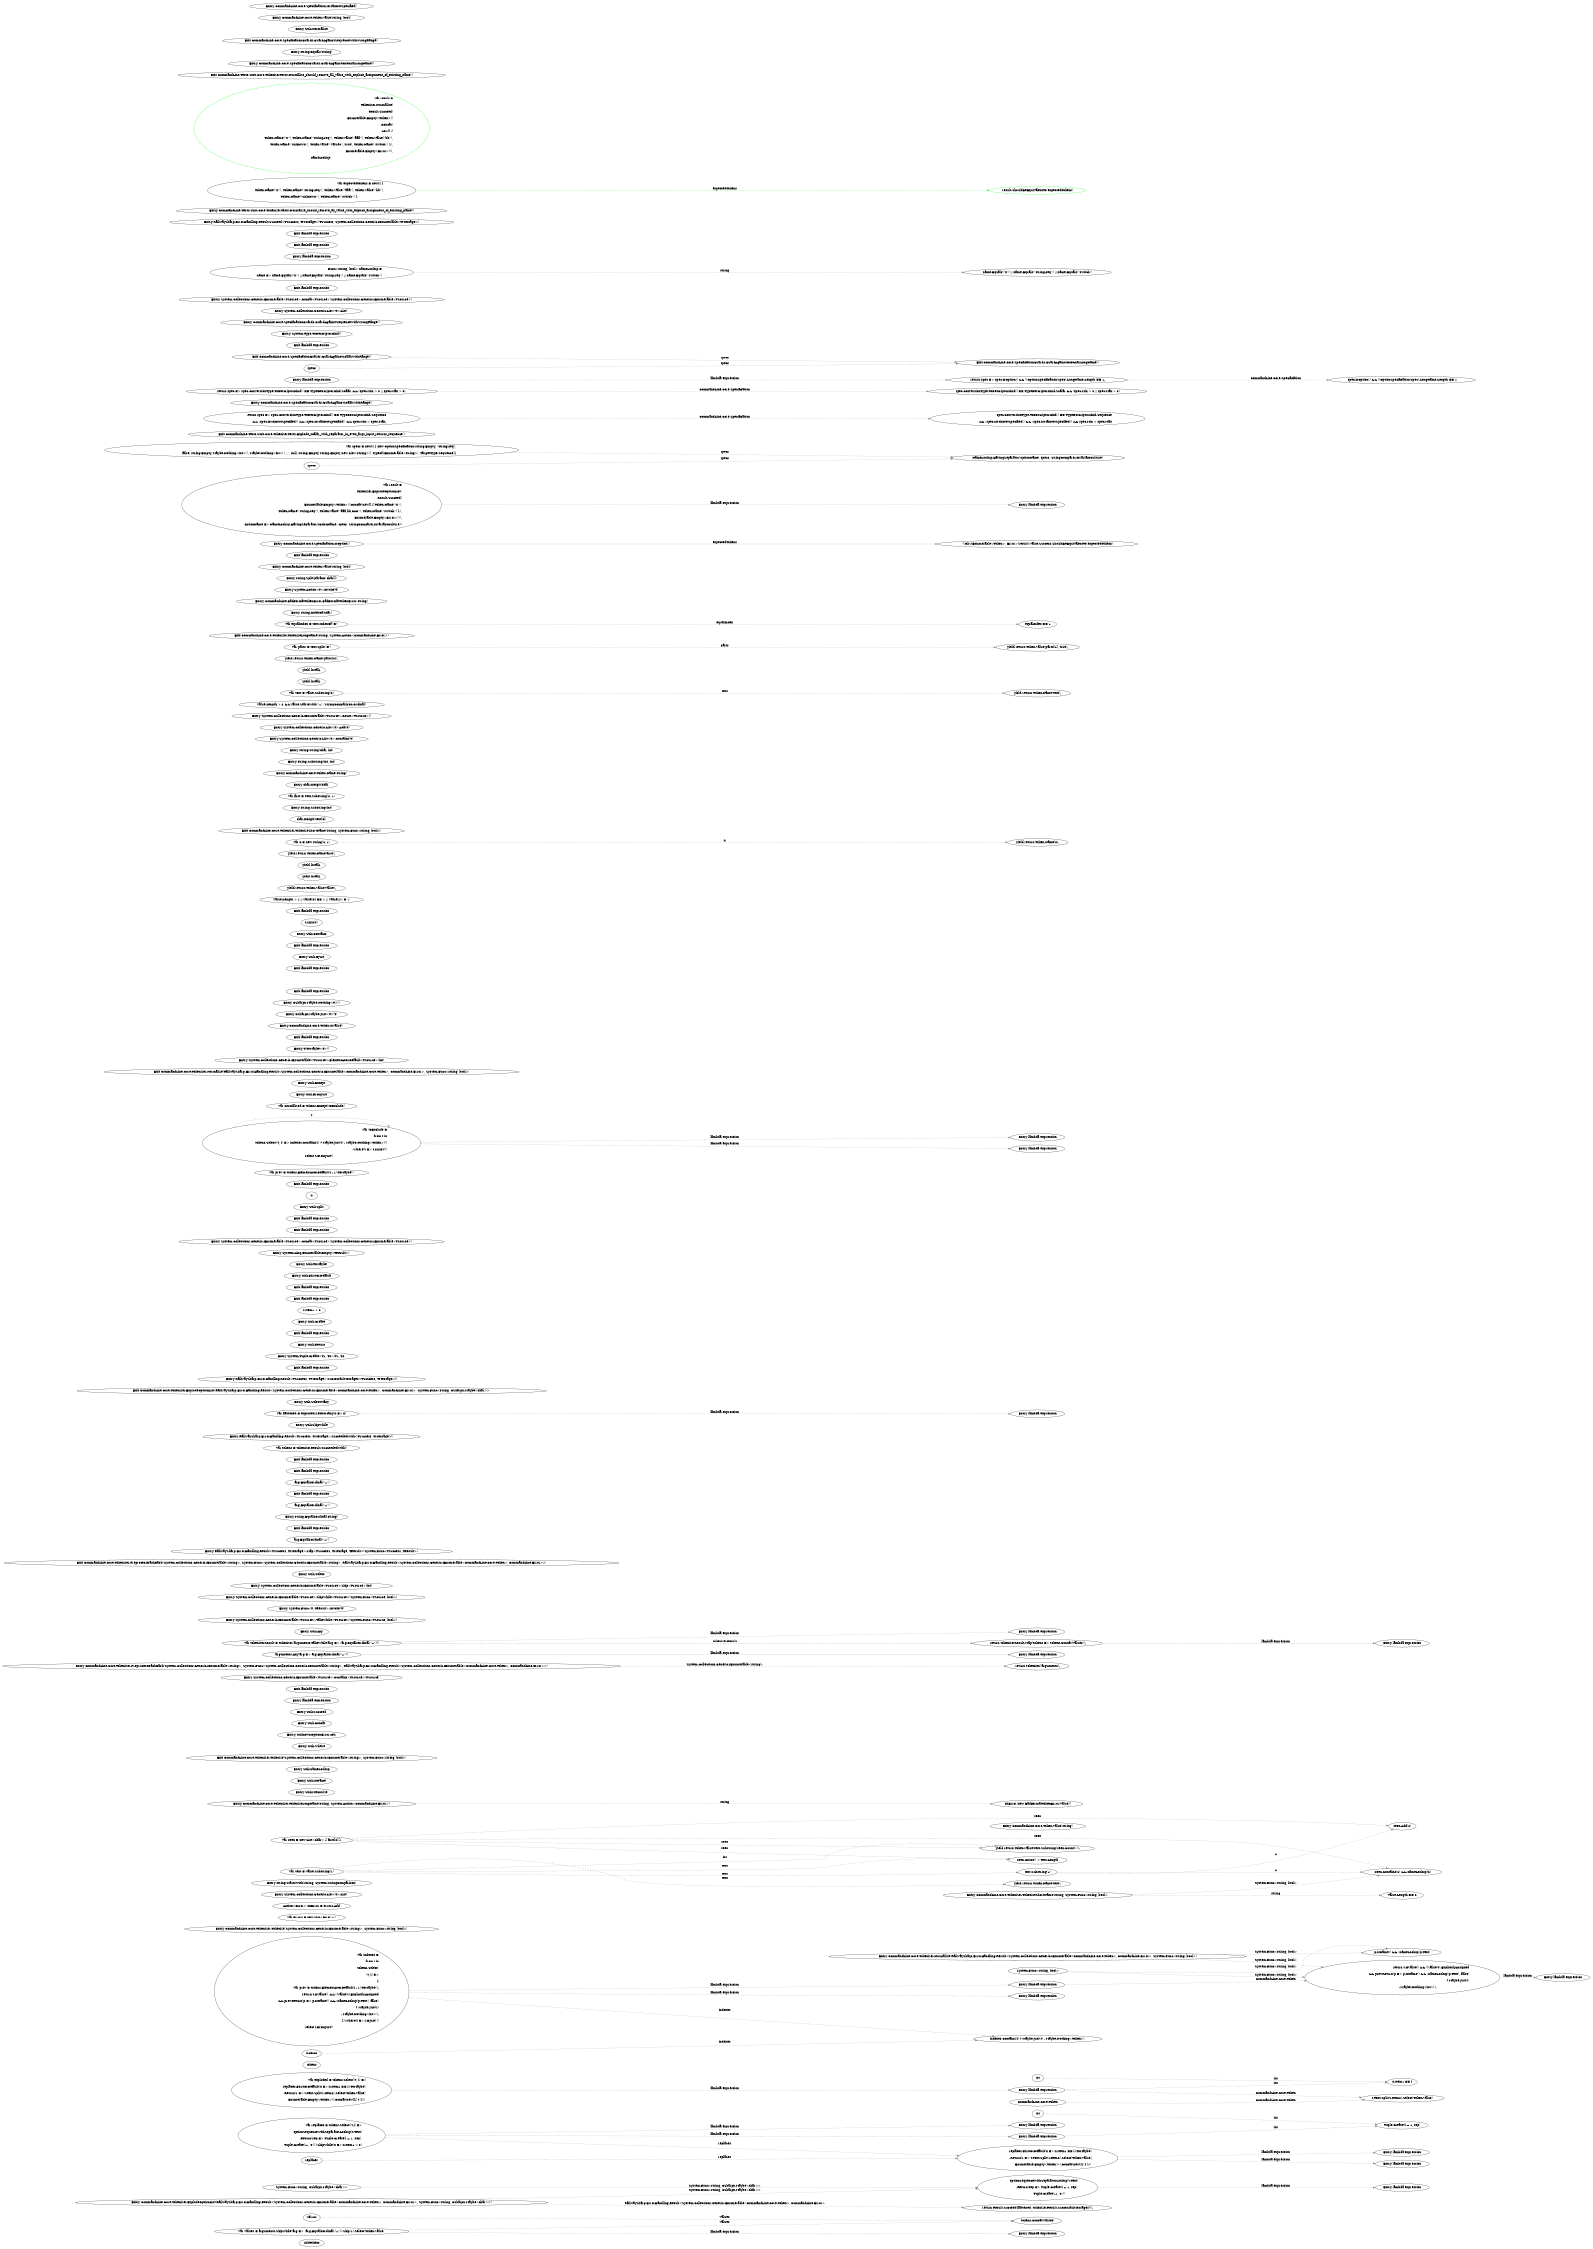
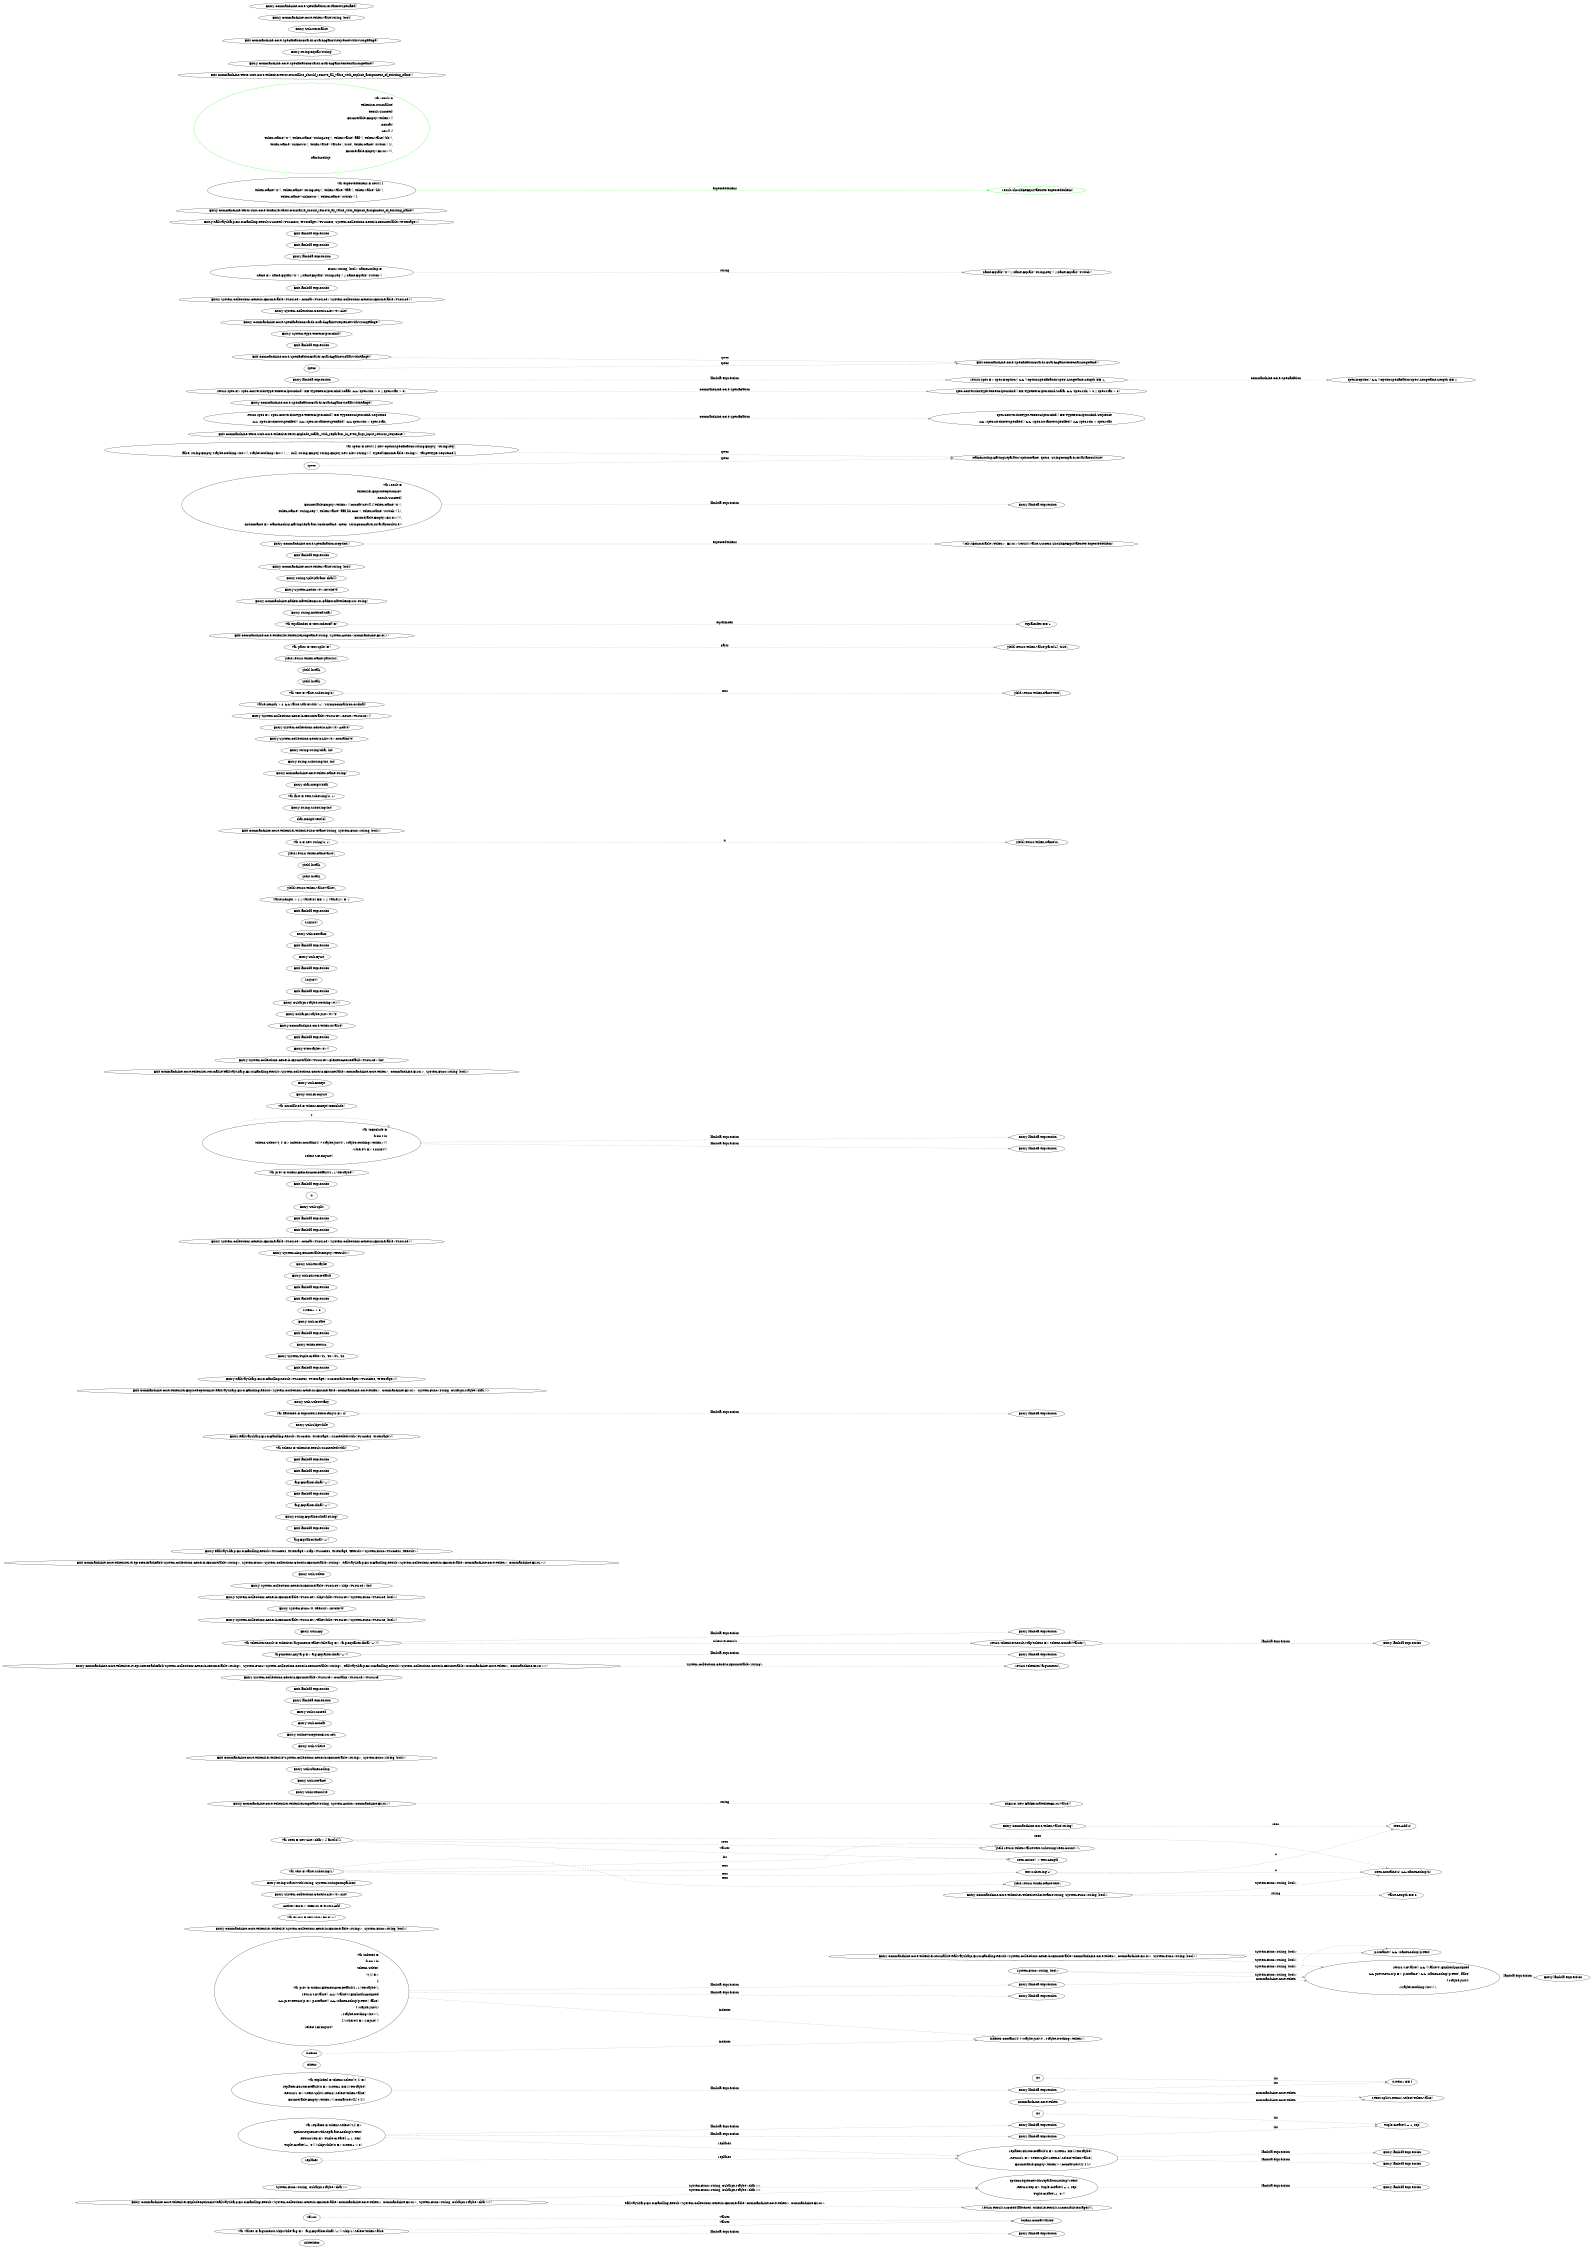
node "i.IsJust()": added
node "Entry Unk.Return": label "Entry Unk.Return" -> "Entry Token.Return"
edge "var seen = new List<char> { first[0] }" -> "seen.Add(c)": now "Entry CommandLine.Core.Token.Value(string)" -> "seen.Add(c)"
edge "var seen = new List<char> { first[0] }" -> "seen.Count() < text.Length": label "seen" -> "values"
